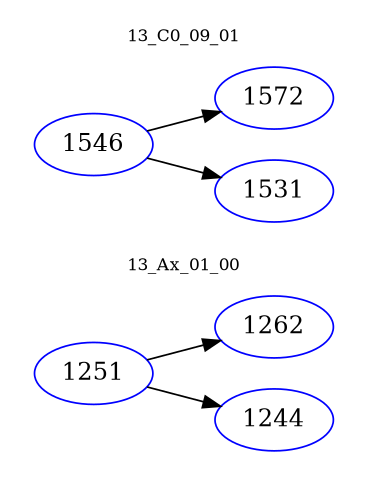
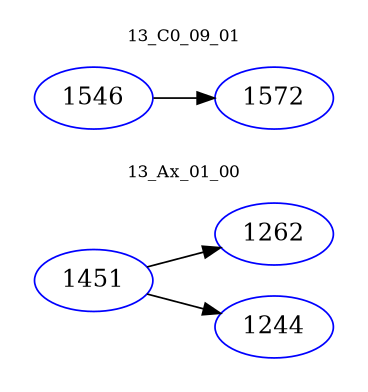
node "1531": removed
node "1251": label "1251" -> "1451"
